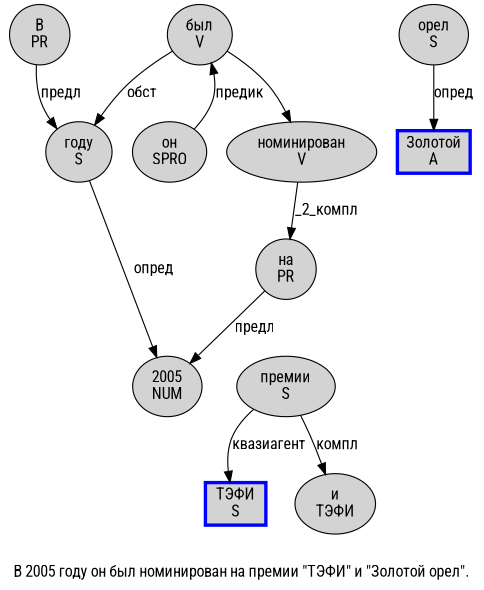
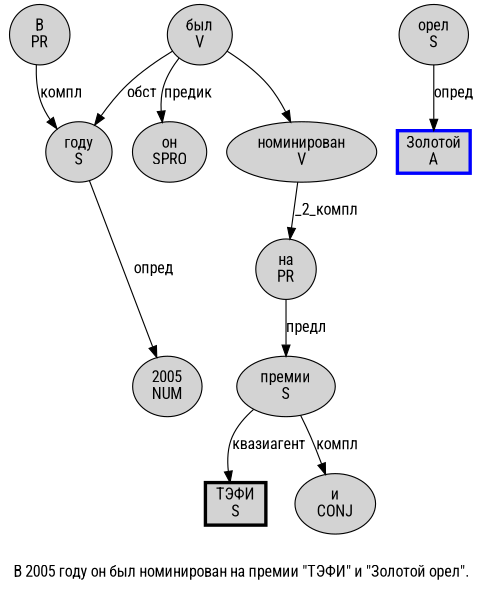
edge "В PR" -> "году S": label "предл" -> "компл"
edge "он SPRO" -> "был V": reversed
edge "на PR" -> "2005 NUM": now "на PR" -> "премии S"
node "ТЭФИ S": color blue -> black
node "и ТЭФИ": label "и ТЭФИ" -> "и CONJ"
